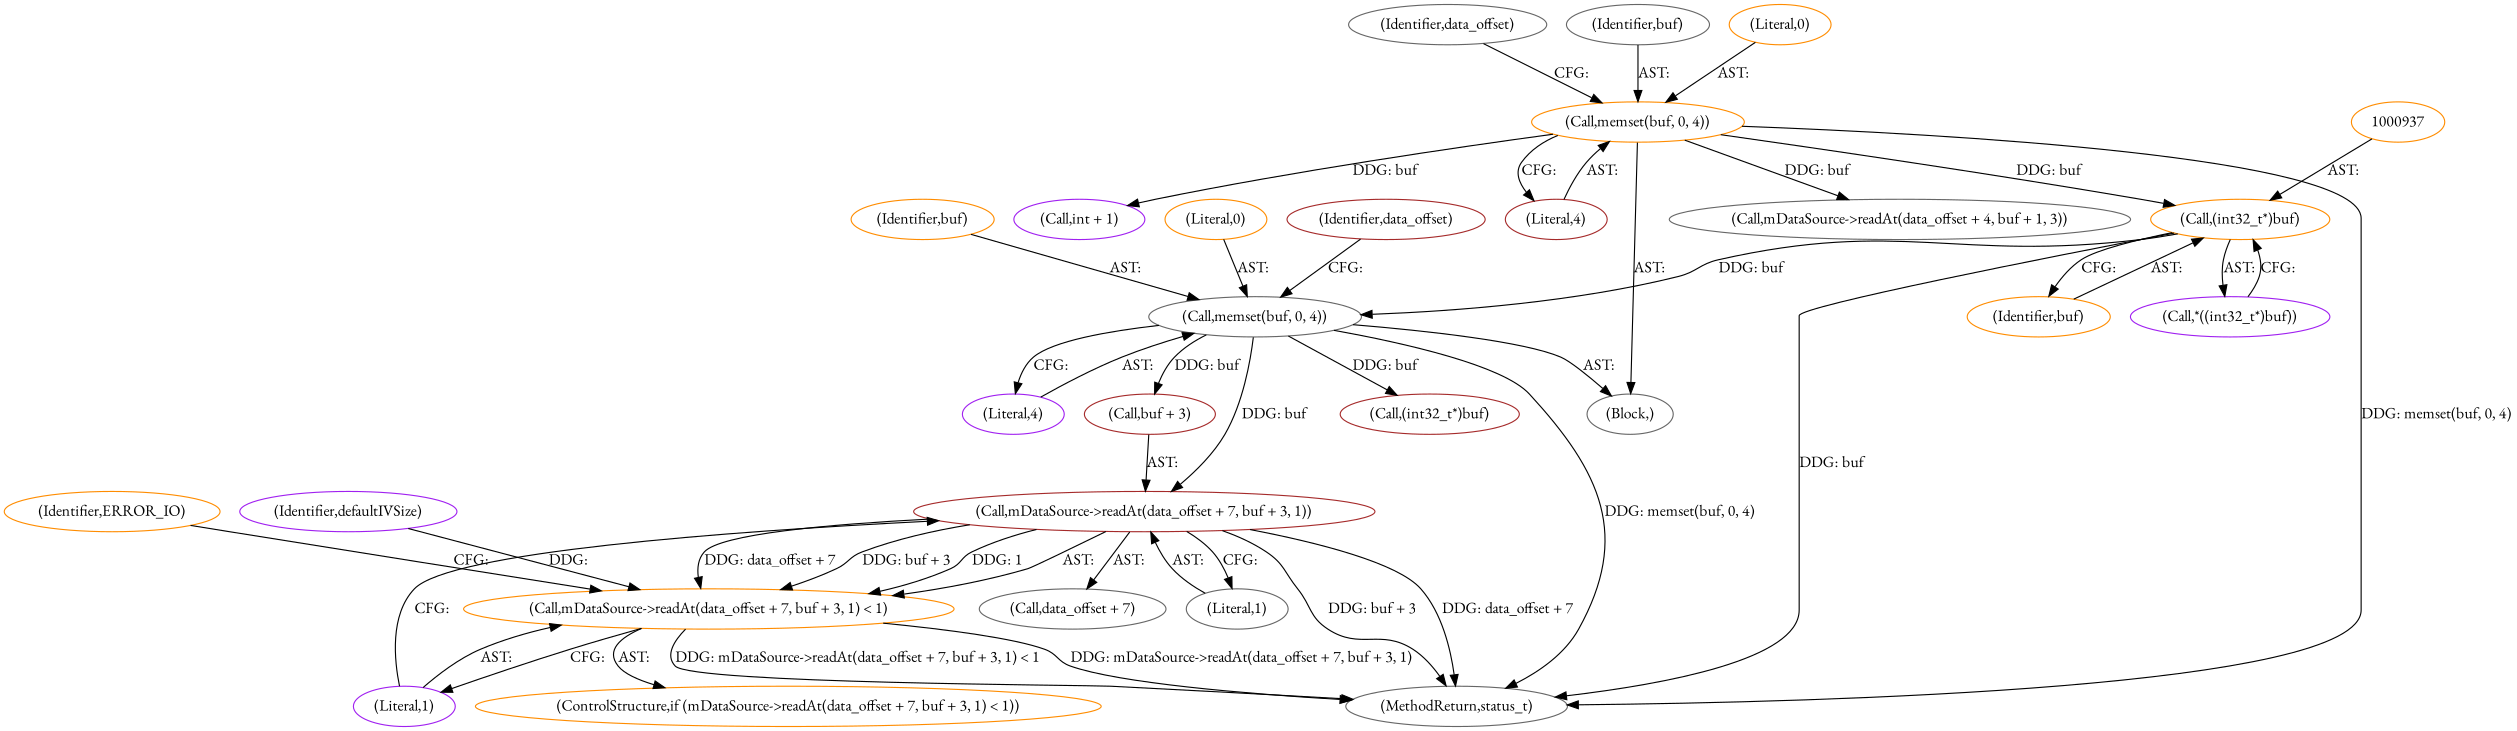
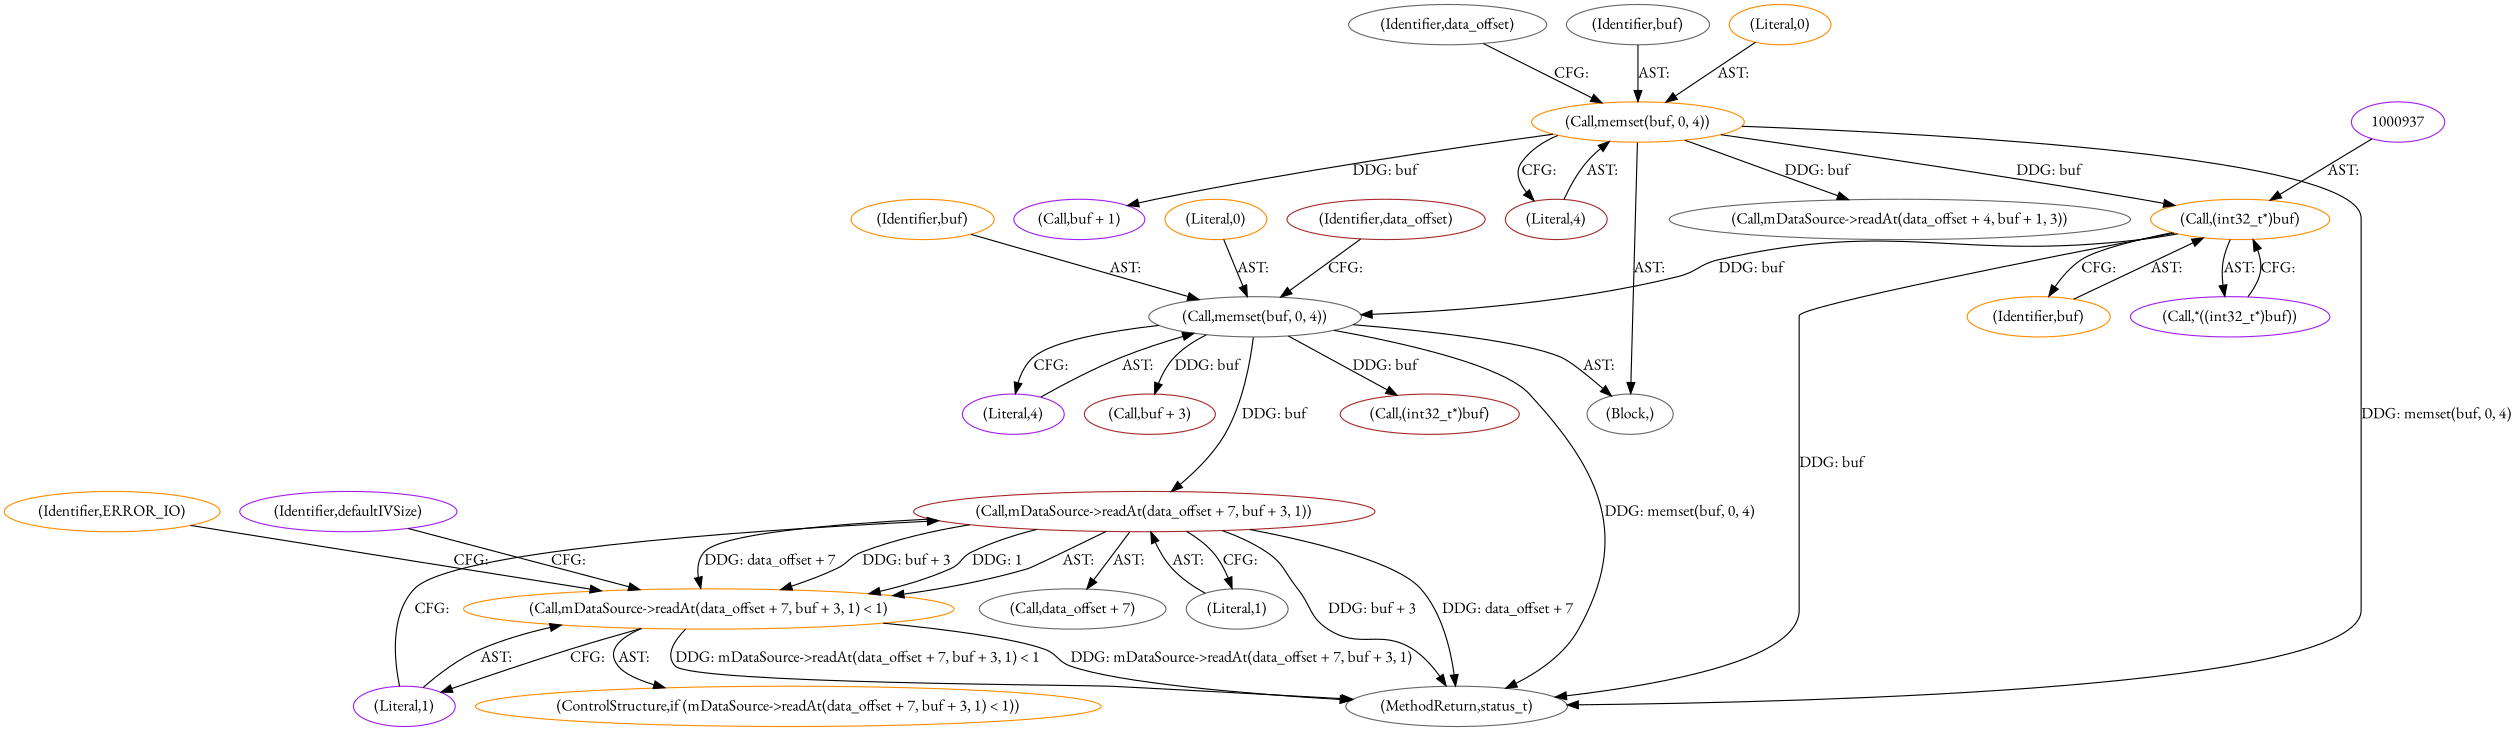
node "1000937": color darkorange -> purple
node "(Call,int + 1)": label "(Call,int + 1)" -> "(Call,buf + 1)"
edge "(Call,buf + 3)" -> "(Call,mDataSource->readAt(data_offset + 7, buf + 3, 1))": removed, label "AST:"
edge "(Identifier,defaultIVSize)" -> "(Call,mDataSource->readAt(data_offset + 7, buf + 3, 1) < 1)": label "DDG: " -> "CFG: "
